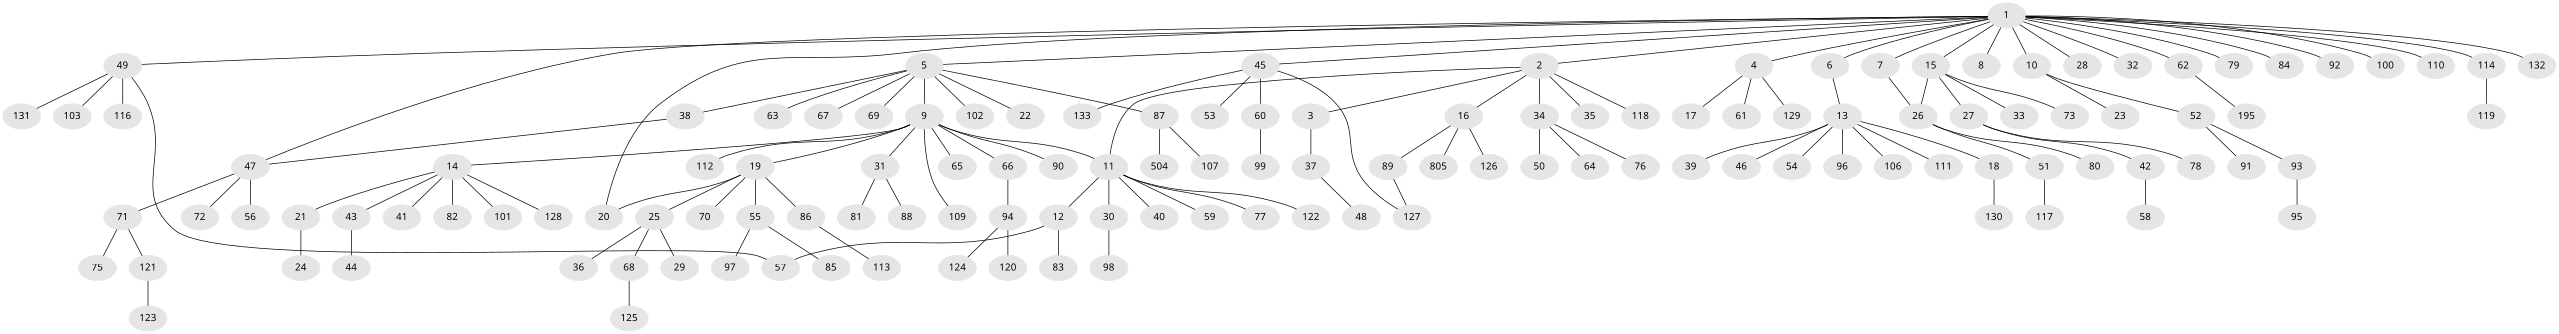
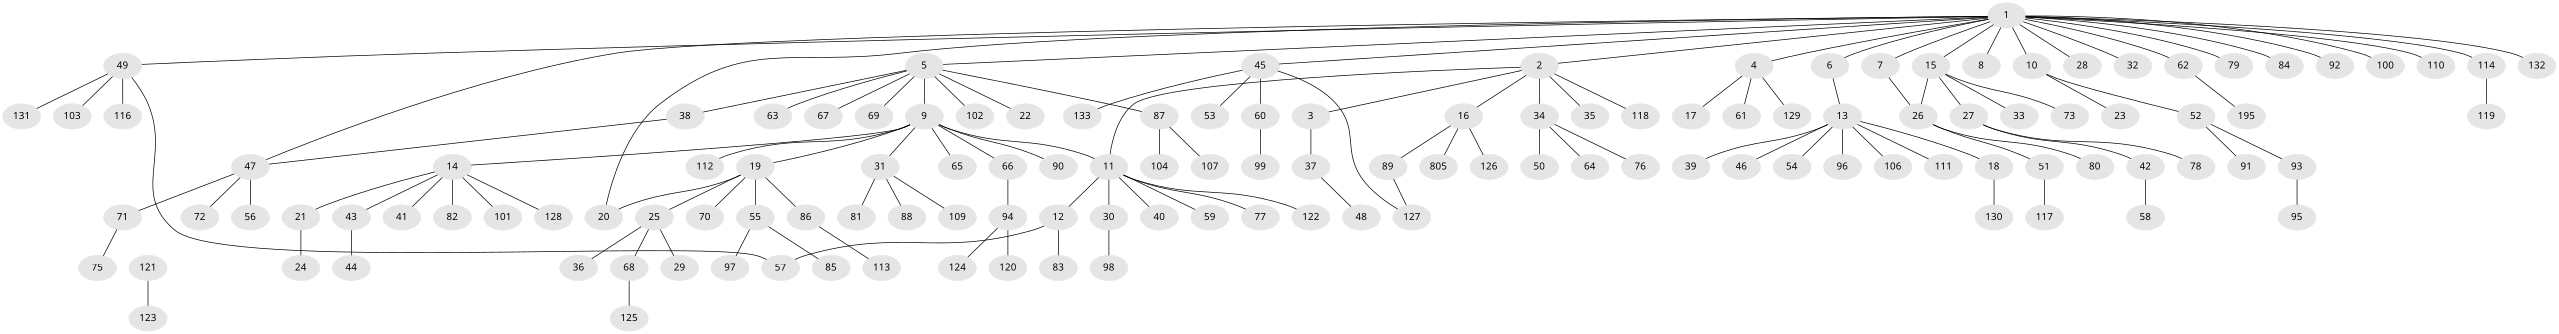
node "504": label "504" -> "104"
edge "9" -- "109": now "31" -- "109"
edge "71" -- "121": removed
